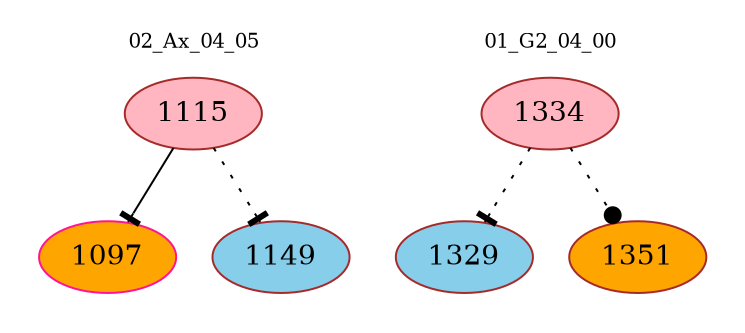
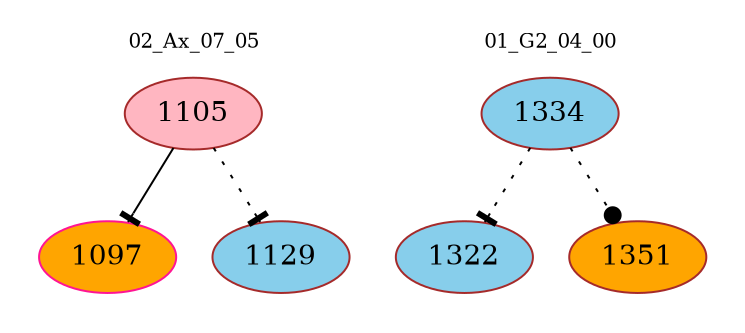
cluster "02_Ax_04_05": label "02_Ax_04_05" -> "02_Ax_07_05"
node "1115": label "1115" -> "1105"
node "1334": fillcolor lightpink -> skyblue
node "1149": label "1149" -> "1129"
node "1329": label "1329" -> "1322"
